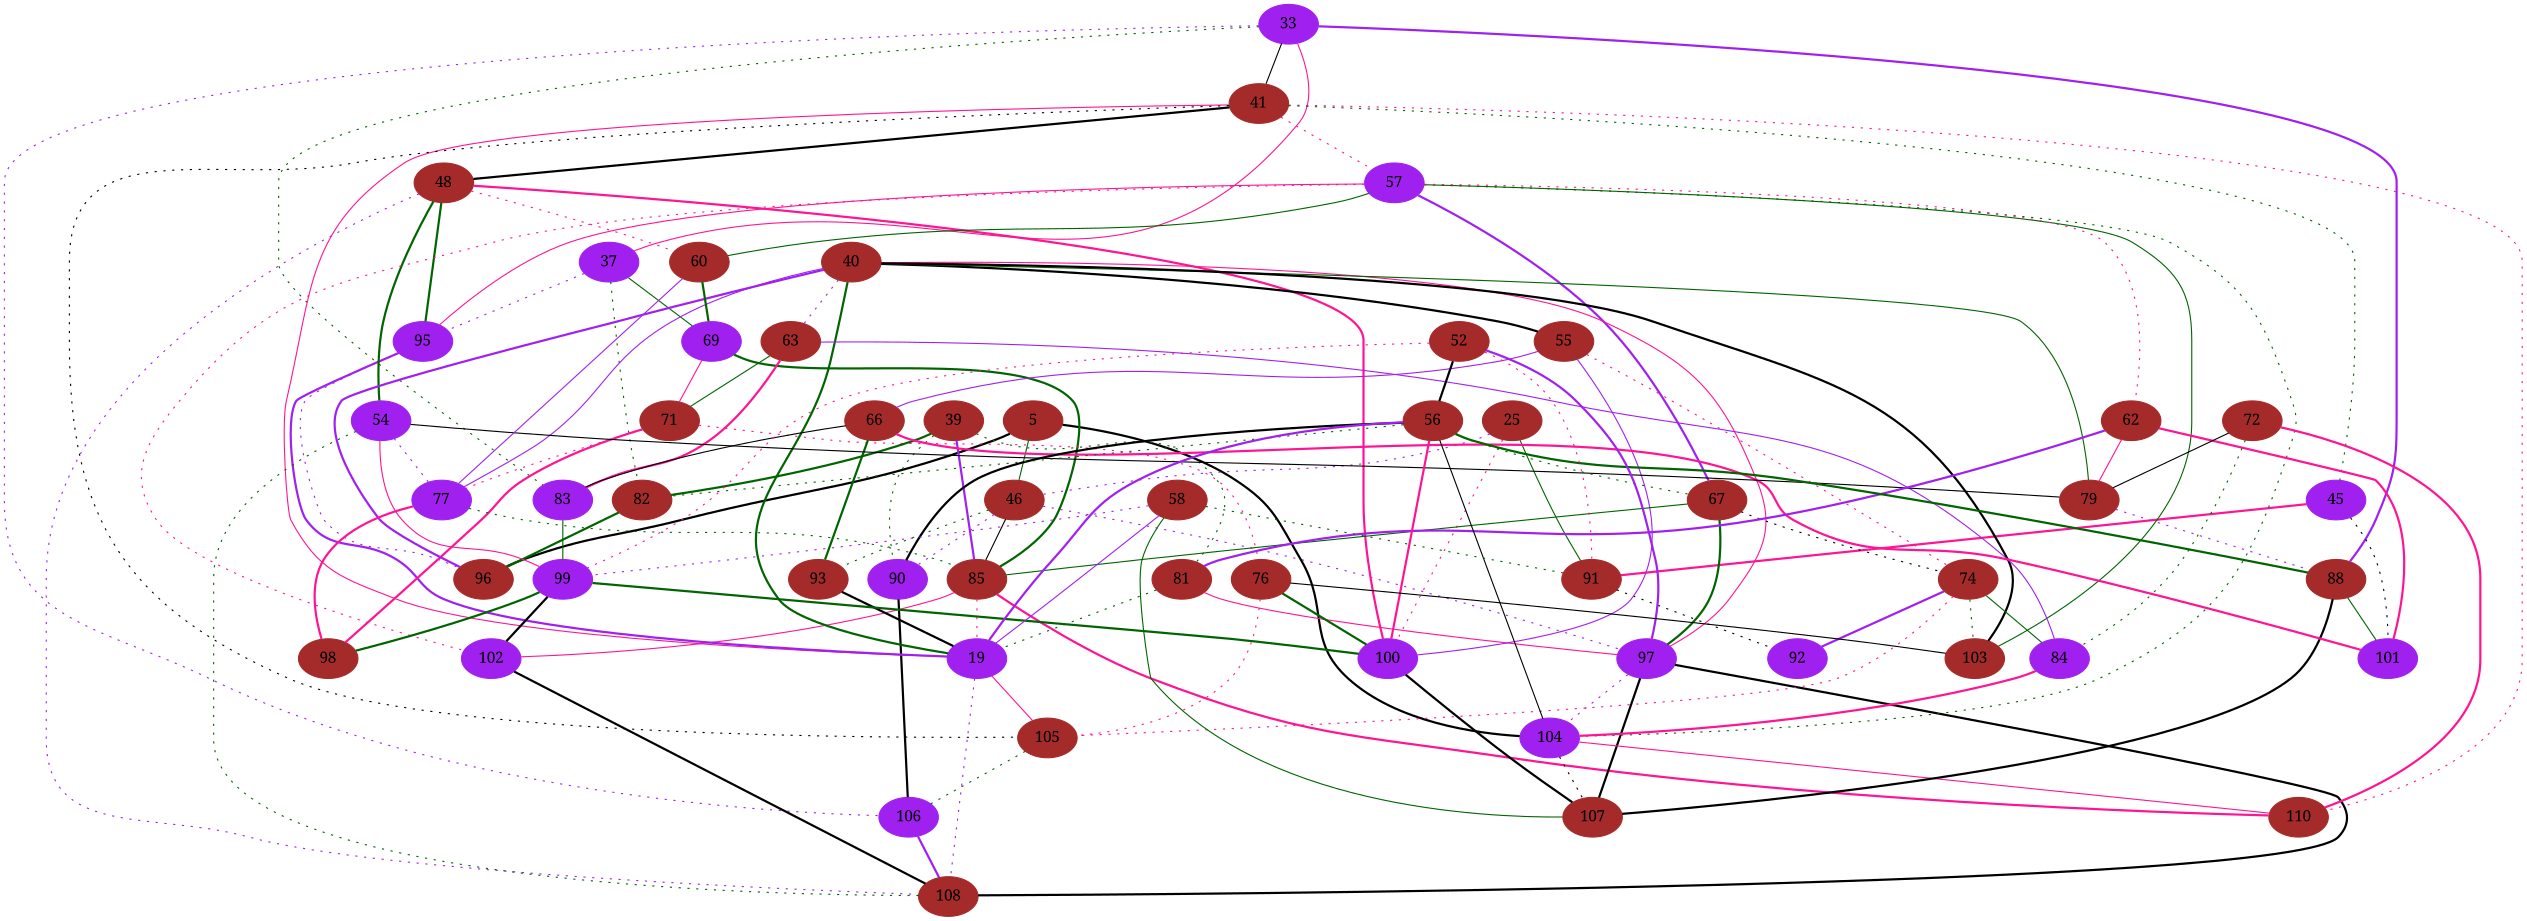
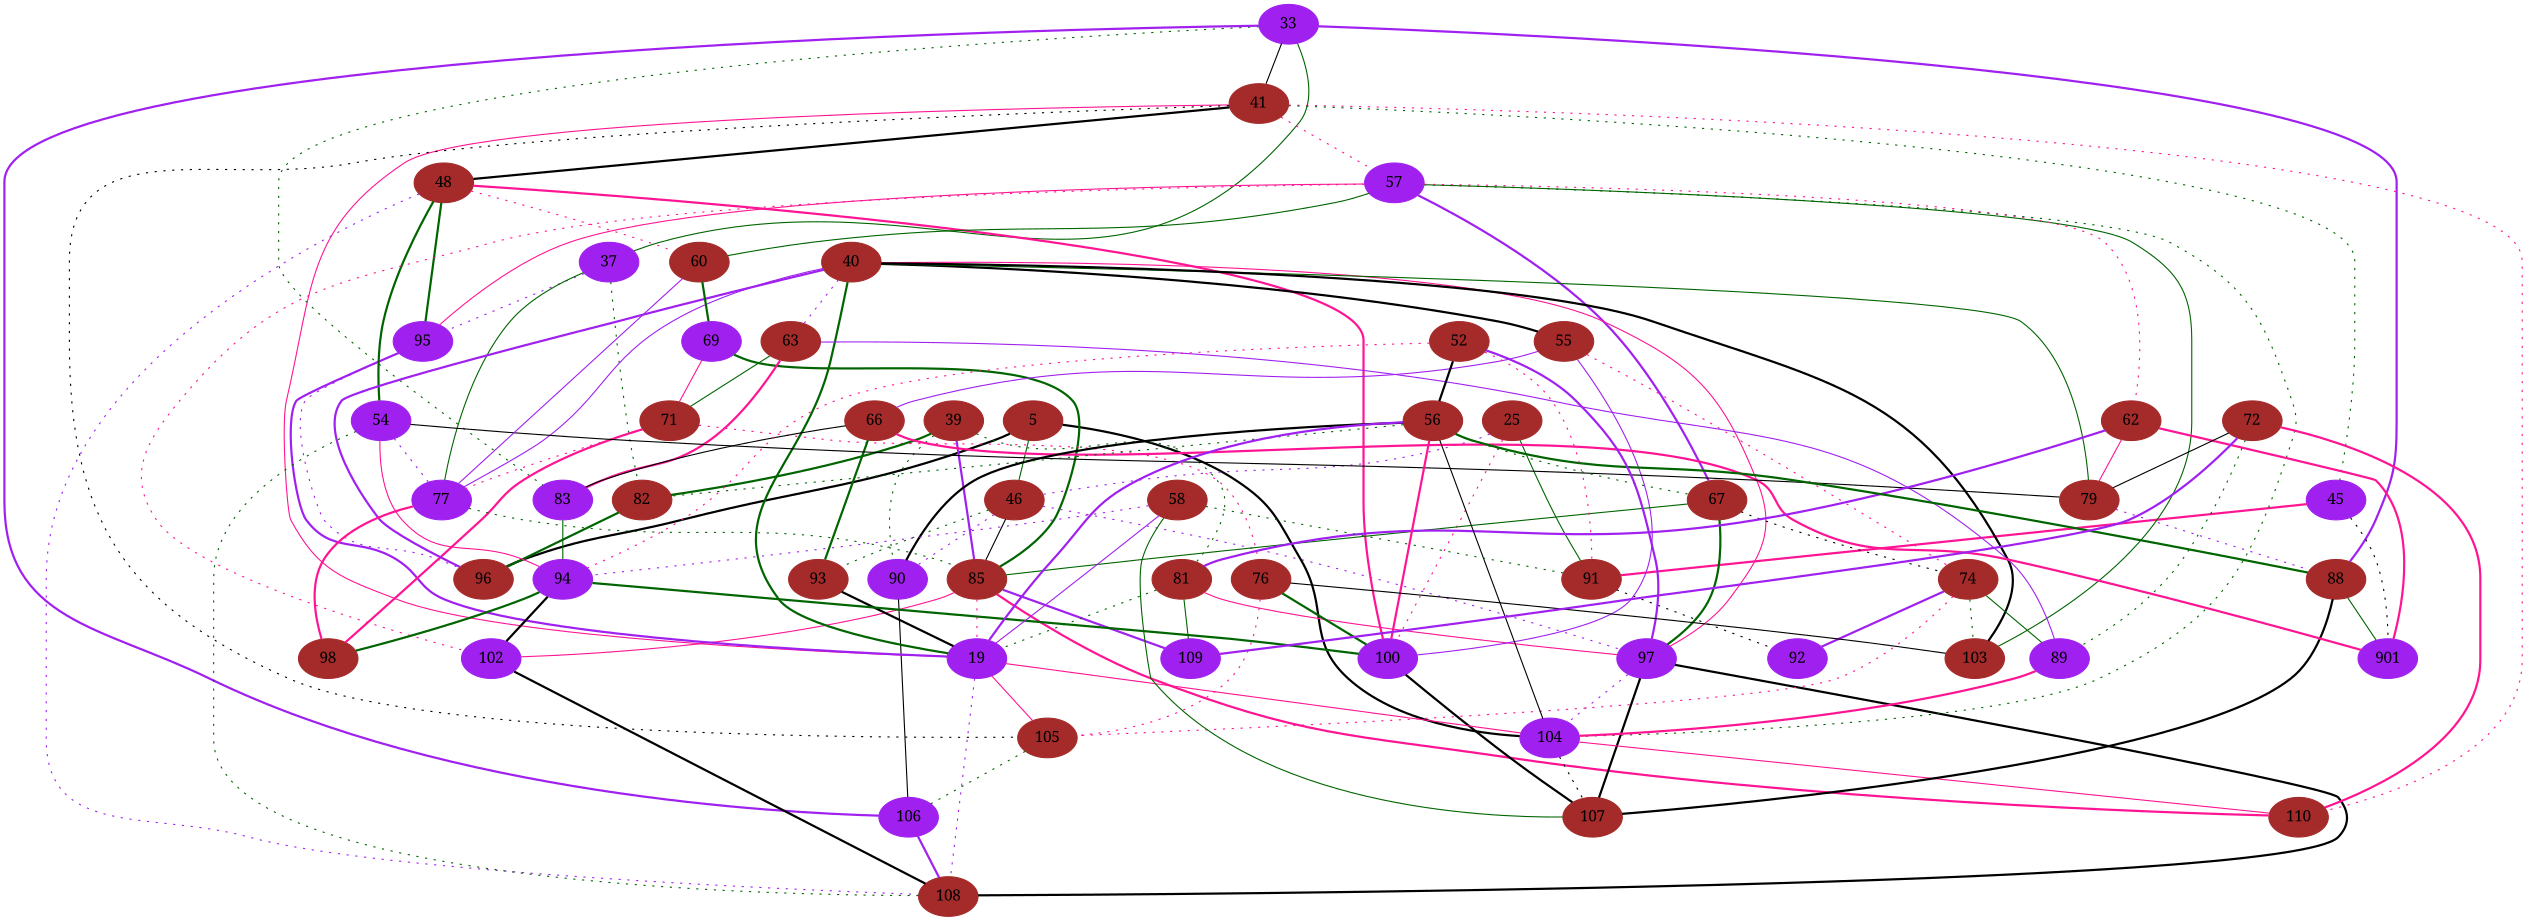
edge "33" -- "106": style dotted -> bold
edge "33" -- "37": color deeppink -> darkgreen
edge "37" -- "69": now "37" -- "77"
node "99": label "99" -> "94"
node "109": added
node "84": label "84" -> "89"
node "101": label "101" -> "901"
edge "90" -- "106": style bold -> solid
edge "19" -- "104": added
